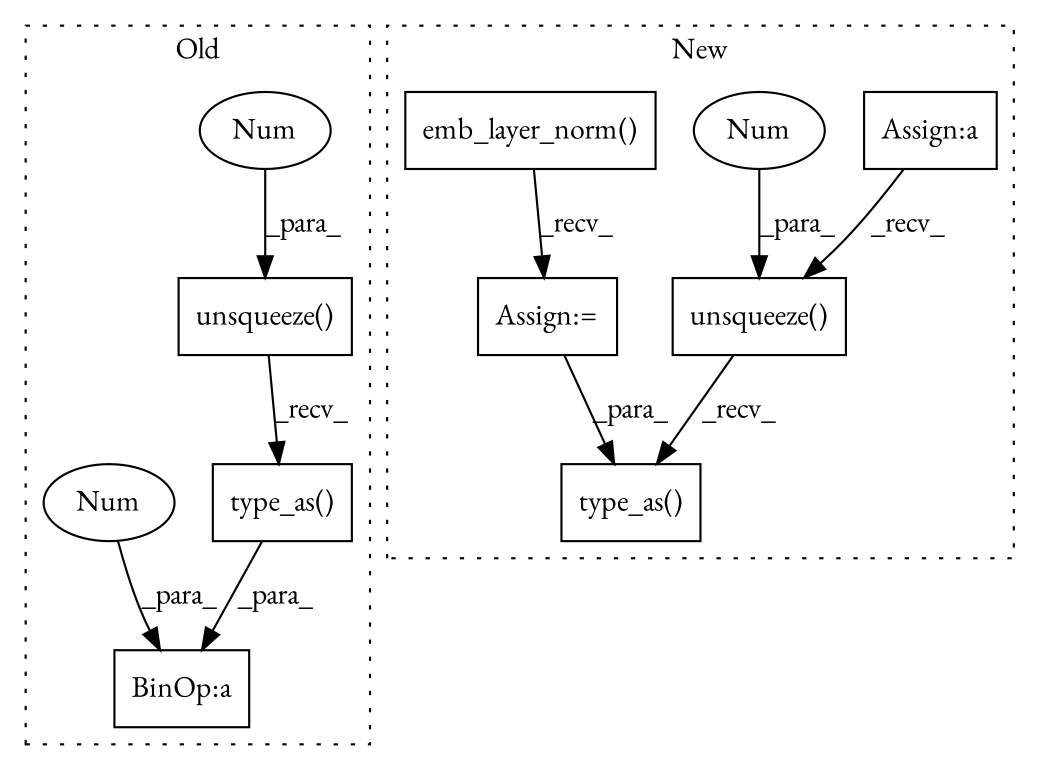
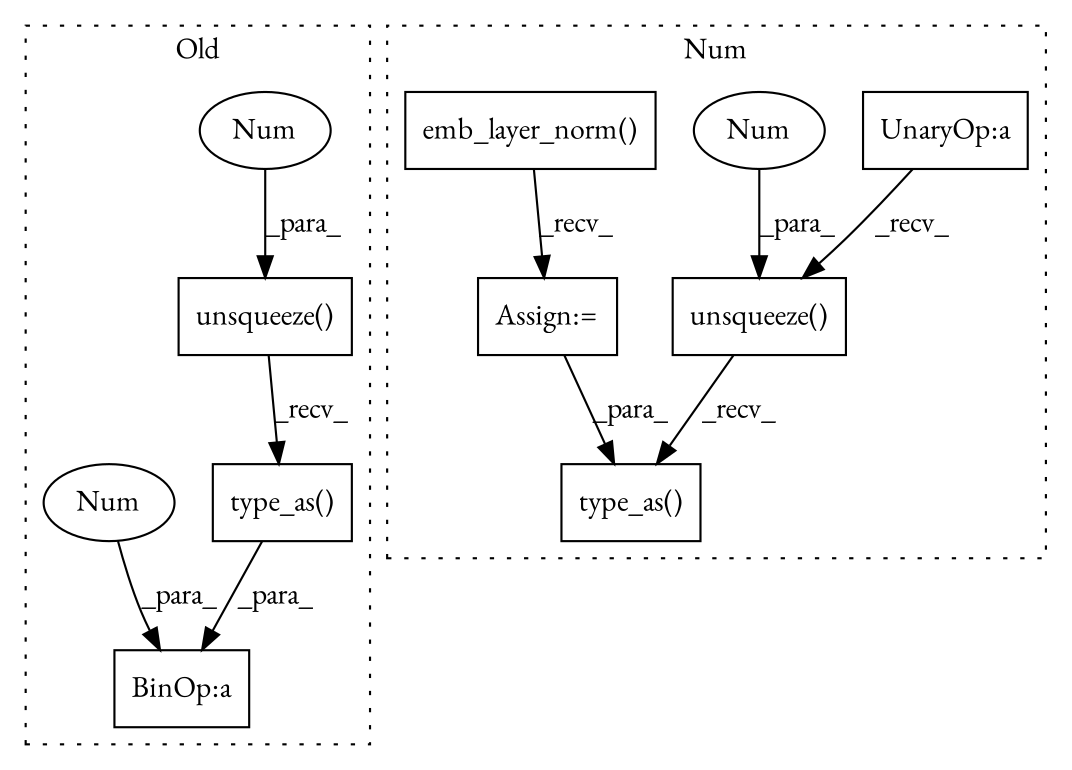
cluster "New": label "New" -> "Num"
node "Assign:a": label "Assign:a" -> "UnaryOp:a"
